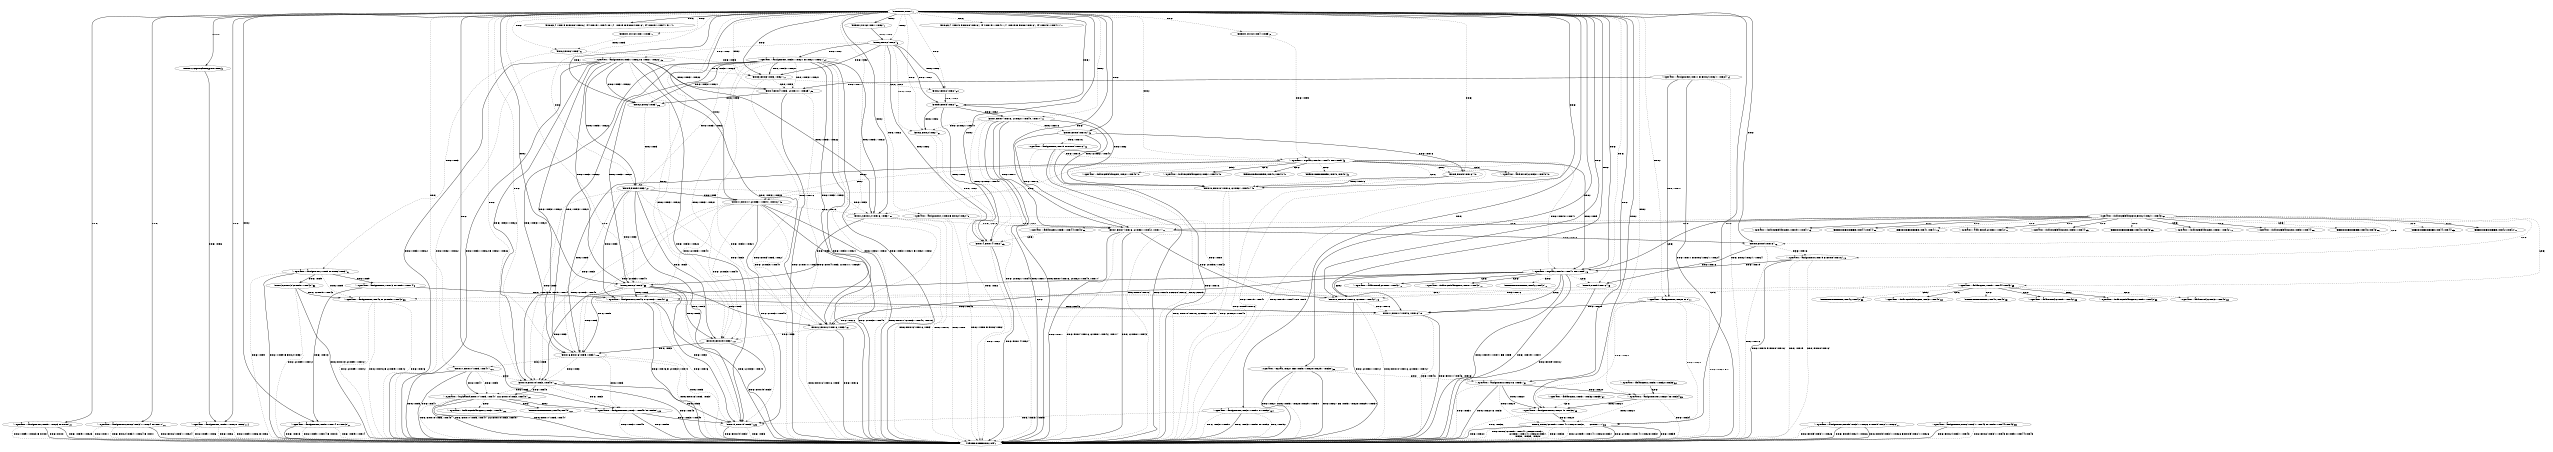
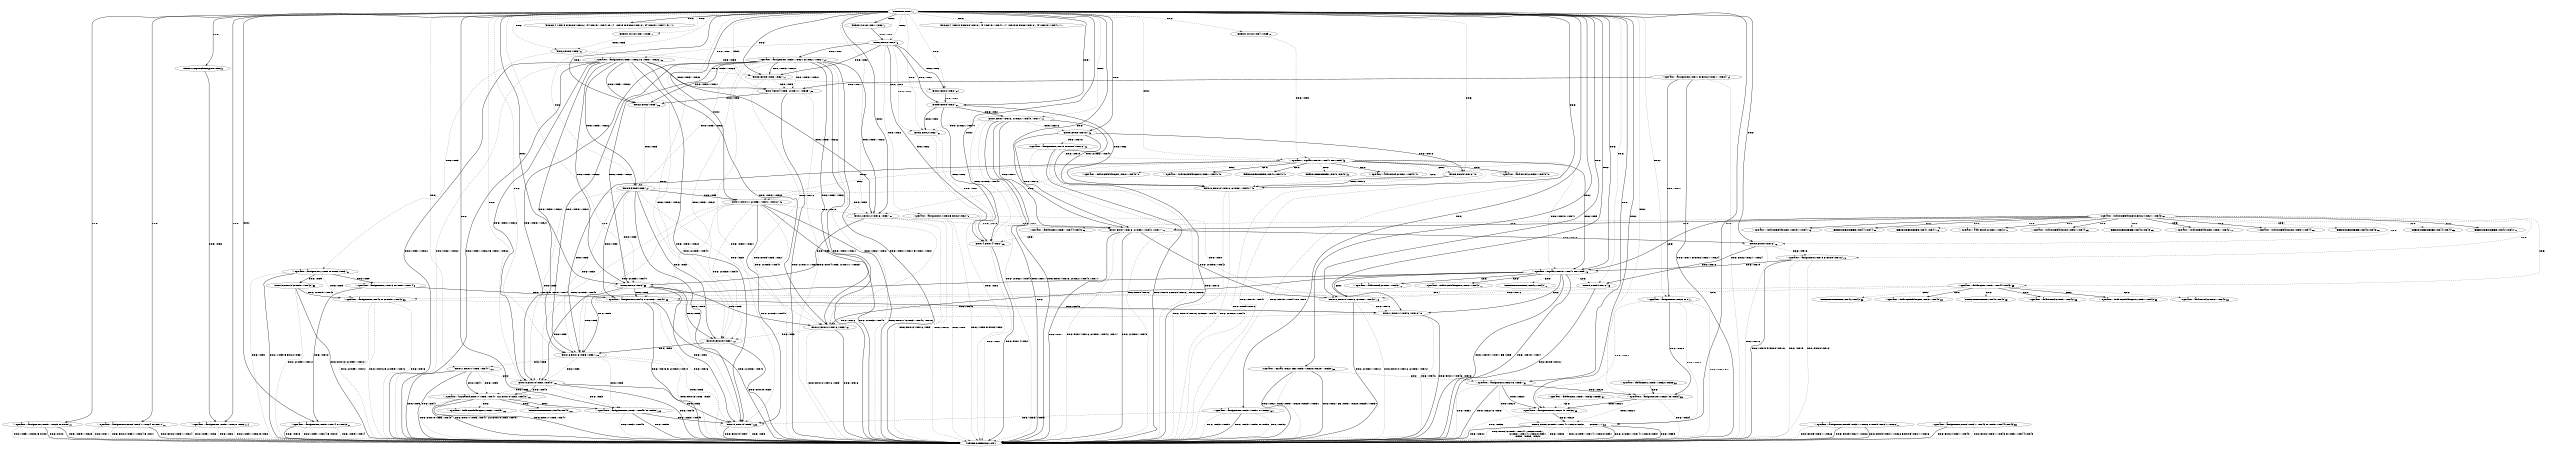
edge "(METHOD,FUN1)" -> "(PARAM,sctp_socket_type_t VAR6)": label "NULL: " -> "DDG: "
node "(<operator>.addressOf,&VAR2->VAR40)": added
edge "(<operator>.assignment,VAR20 = 0)" -> "(FUN11,FUN11(VAR46, VAR16))": now "(<operator>.assignment,VAR20 = 0)" -> "(<operators>.assignmentOr,VAR20 |= VAR34)"
